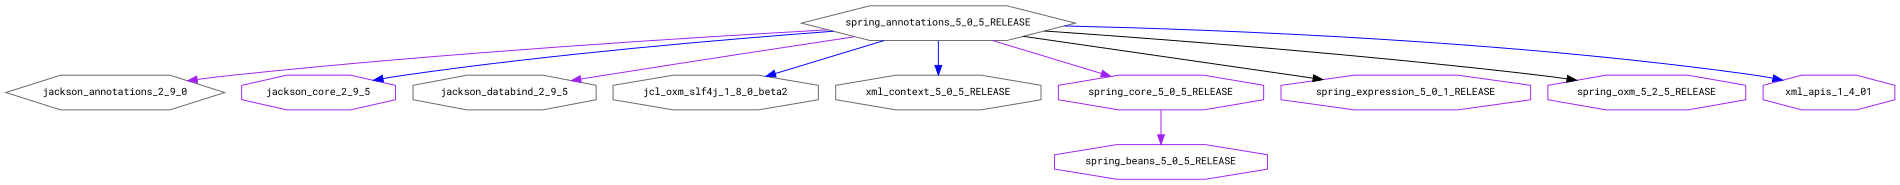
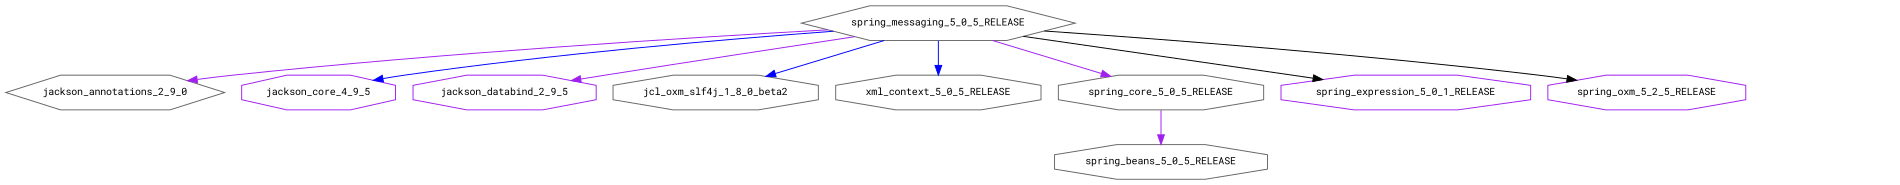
node "spring_annotations_5_0_5_RELEASE": label "spring_annotations_5_0_5_RELEASE" -> "spring_messaging_5_0_5_RELEASE"
node "jackson_core_2_9_5": label "jackson_core_2_9_5" -> "jackson_core_4_9_5"
node "jackson_databind_2_9_5": color gray40 -> purple
node "spring_core_5_0_5_RELEASE": color purple -> gray40
node "xml_apis_1_4_01": removed
node "spring_beans_5_0_5_RELEASE": color purple -> gray40
